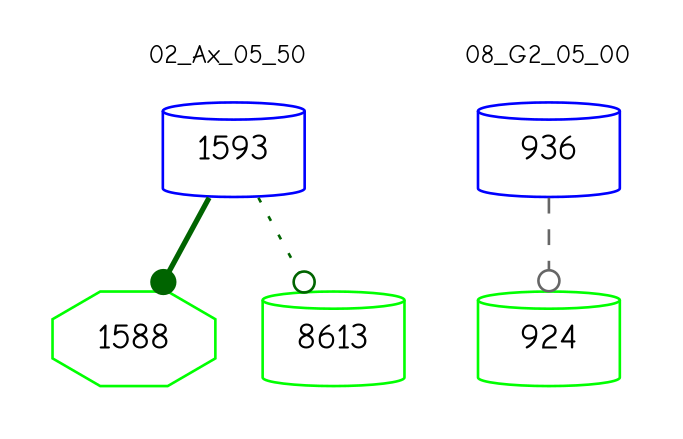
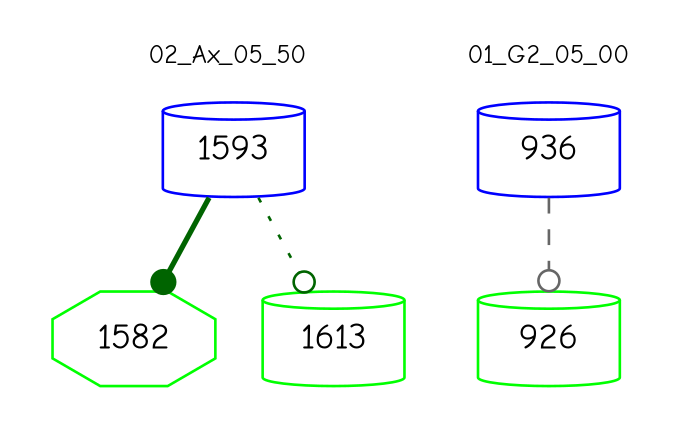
cluster "08_G2_05_00": label "08_G2_05_00" -> "01_G2_05_00"
node "1588": label "1588" -> "1582"
node "8613": label "8613" -> "1613"
node "924": label "924" -> "926"
